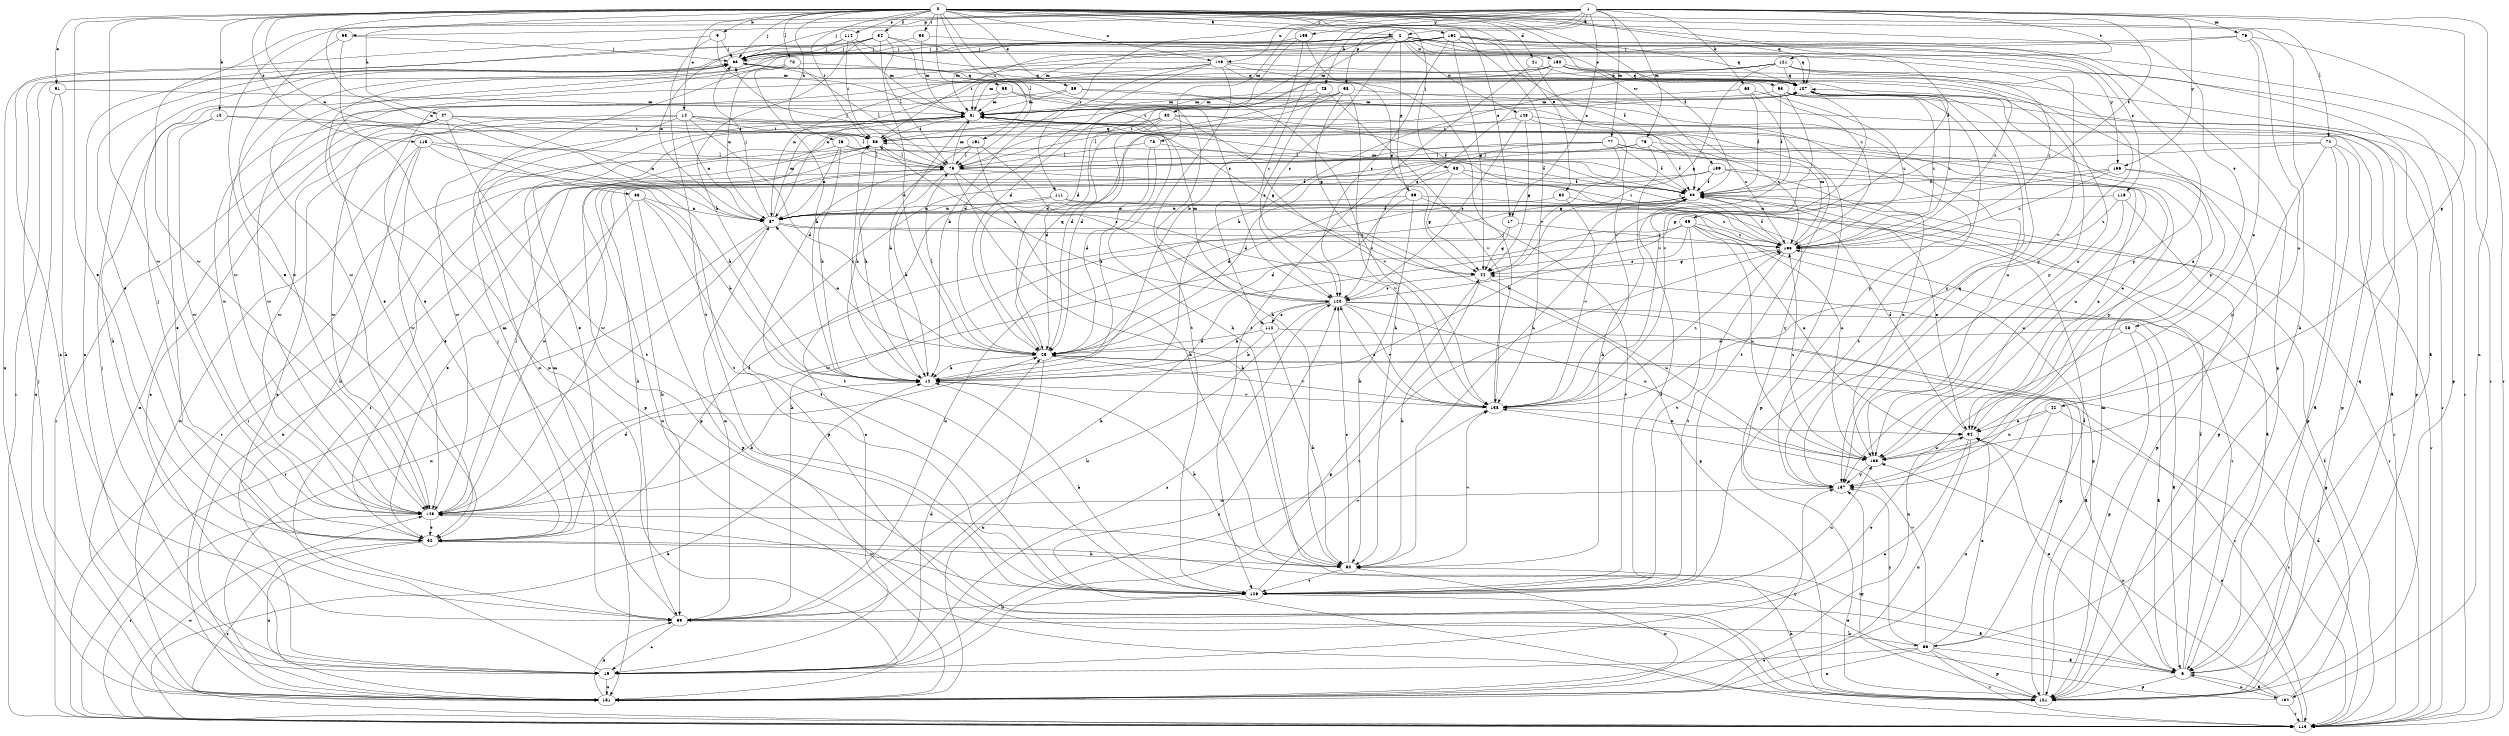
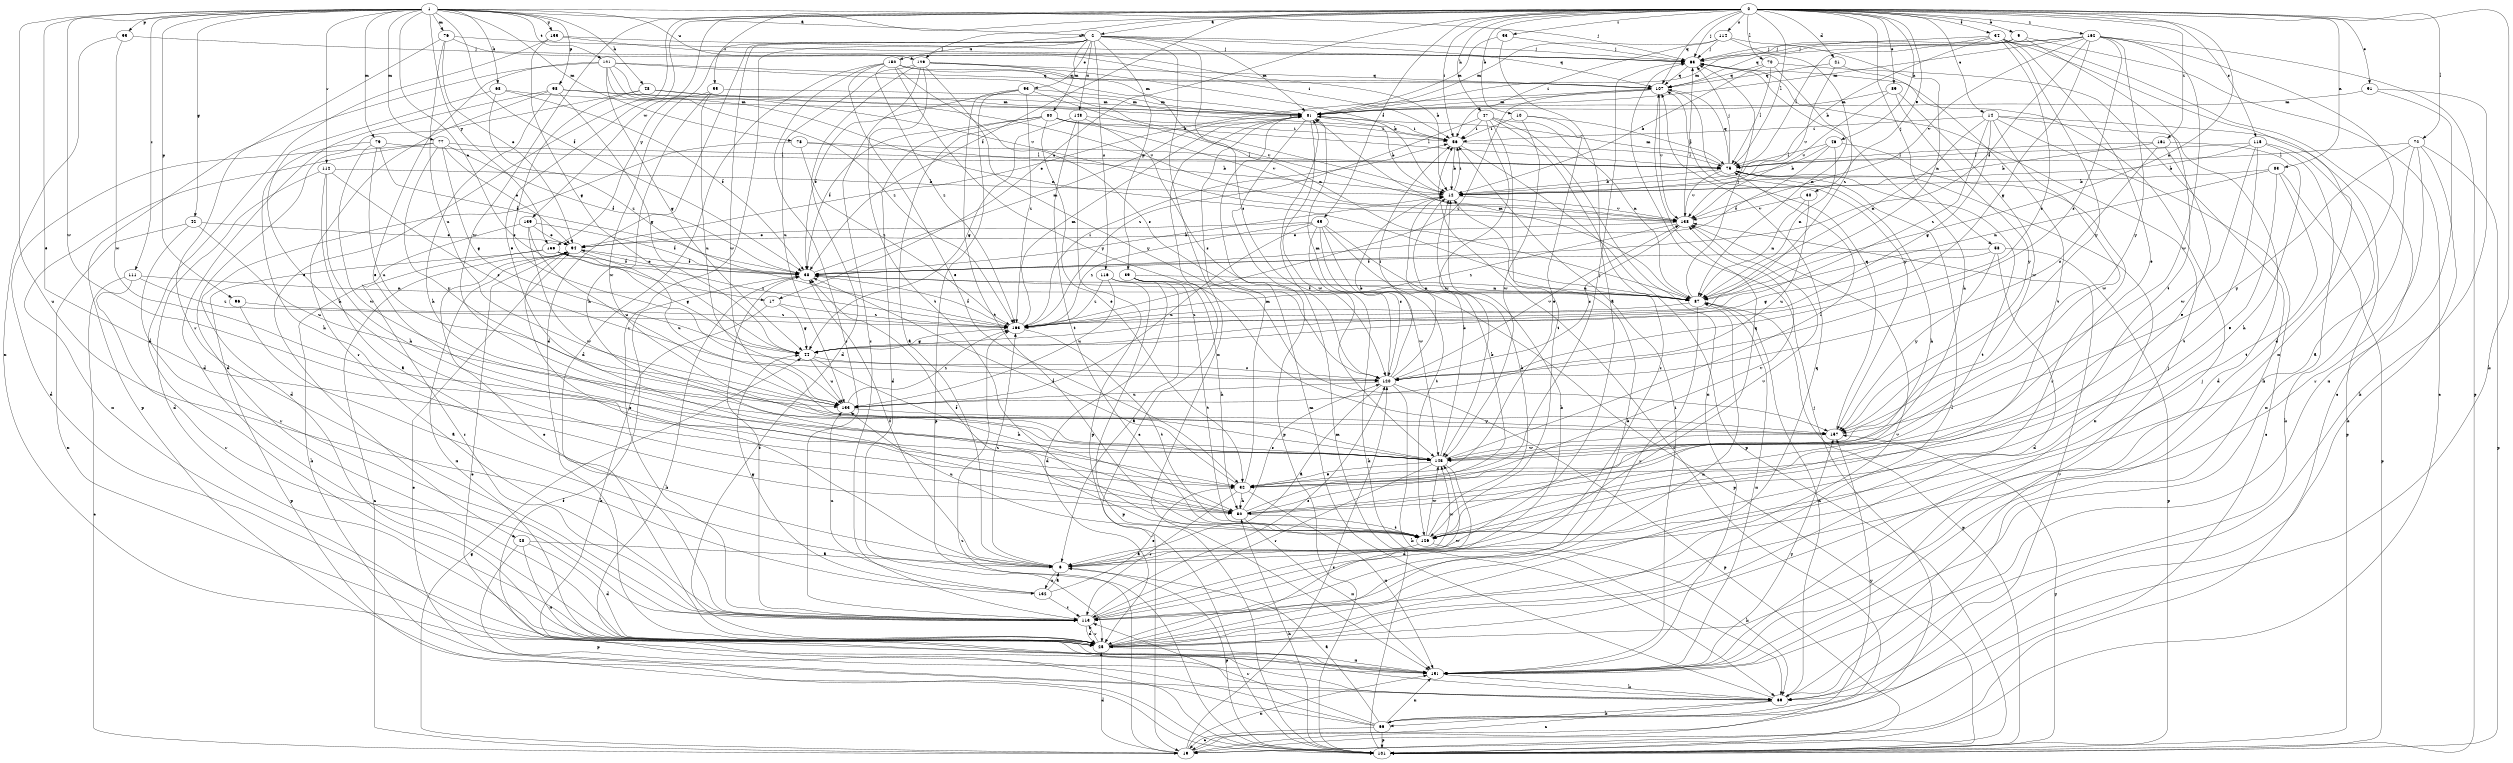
edge "75" -> "38": removed, label "f"
node "96": added
edge "120" -> "112": reversed
